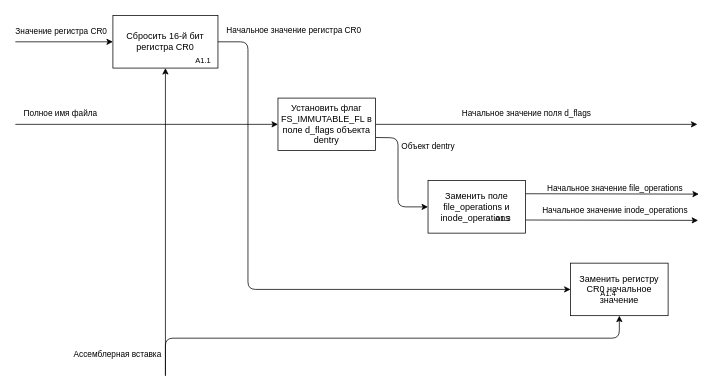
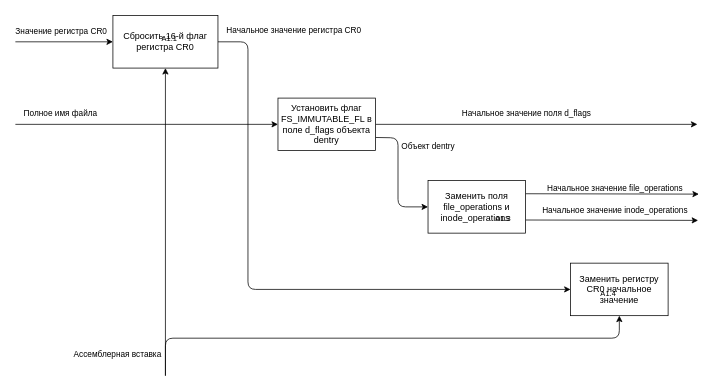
node "Сбросить 16-й бит регистра CR0": label "Сбросить 16-й бит регистра CR0" -> "Сбросить 16-й флаг регистра CR0"
node "A1.1": moved (203, 60) -> (169, 38)
node "Заменить поле file_operations и inode_operations": label "Заменить поле file_operations и inode_operations" -> "Заменить поля file_operations и inode_operations"
